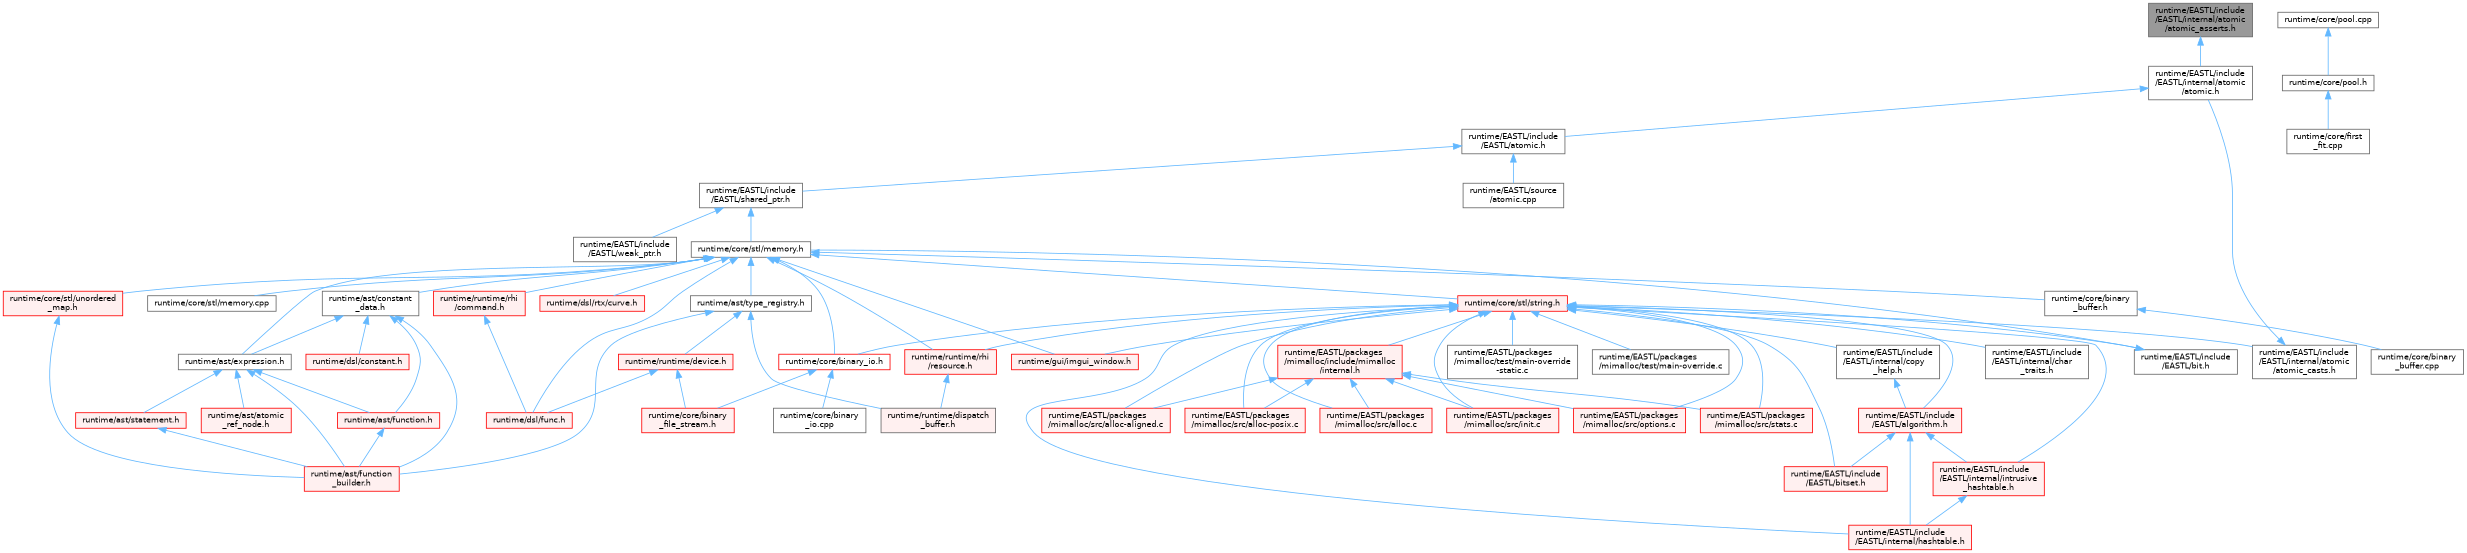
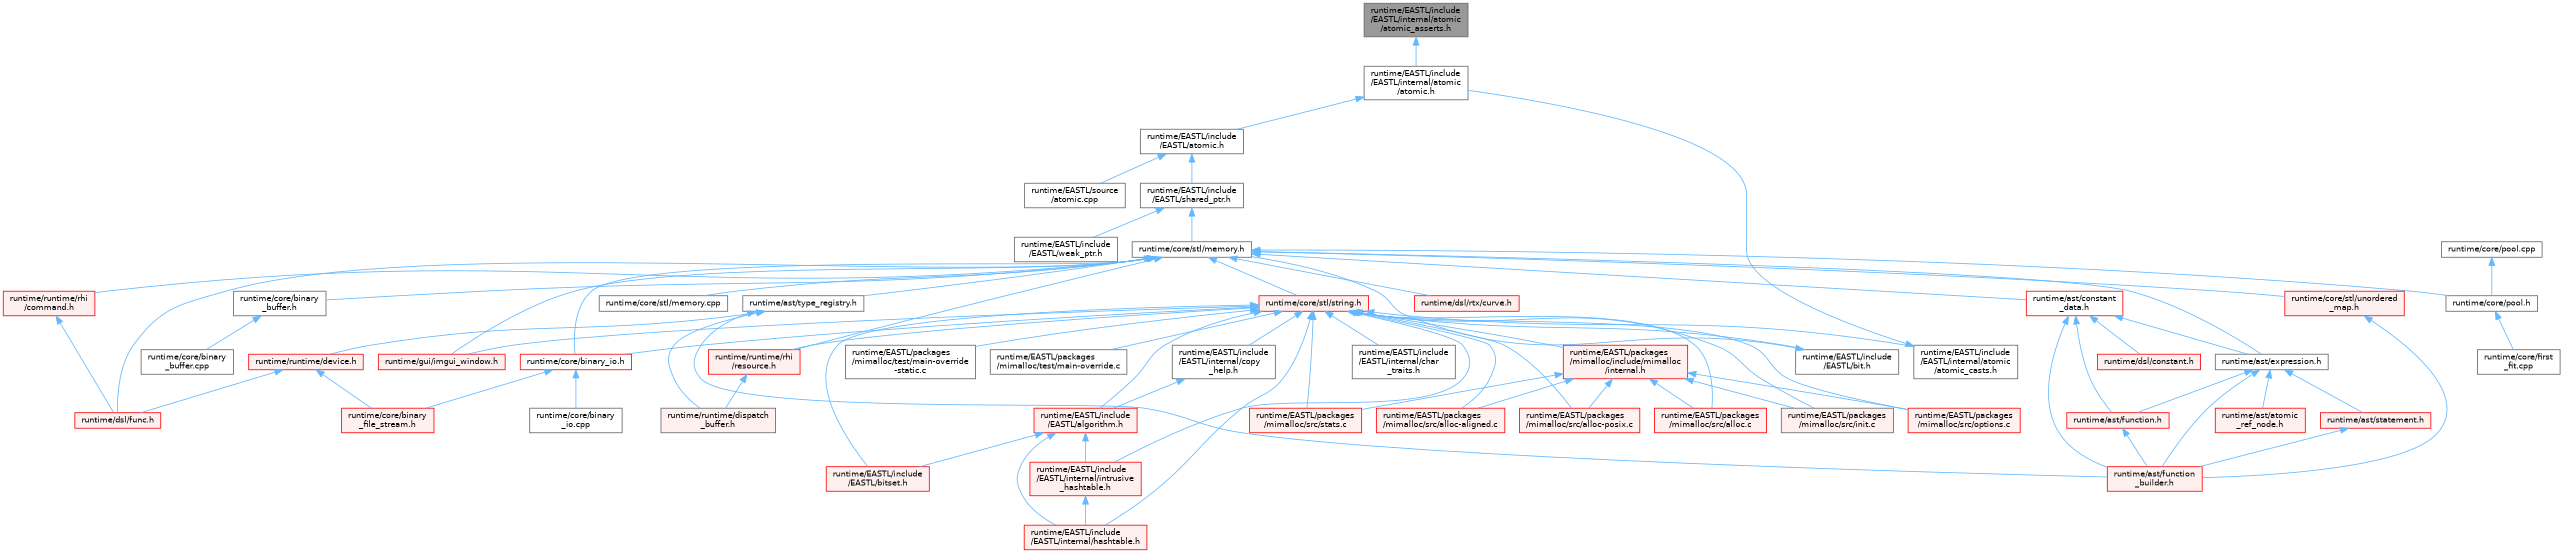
edge "runtime/core/pool.h" -> "runtime/core/stl/memory.h": added
node "runtime/ast/constant _data.h": color grey40 -> red
node "runtime/EASTL/packages /mimalloc/src/init.c": color red -> grey40
